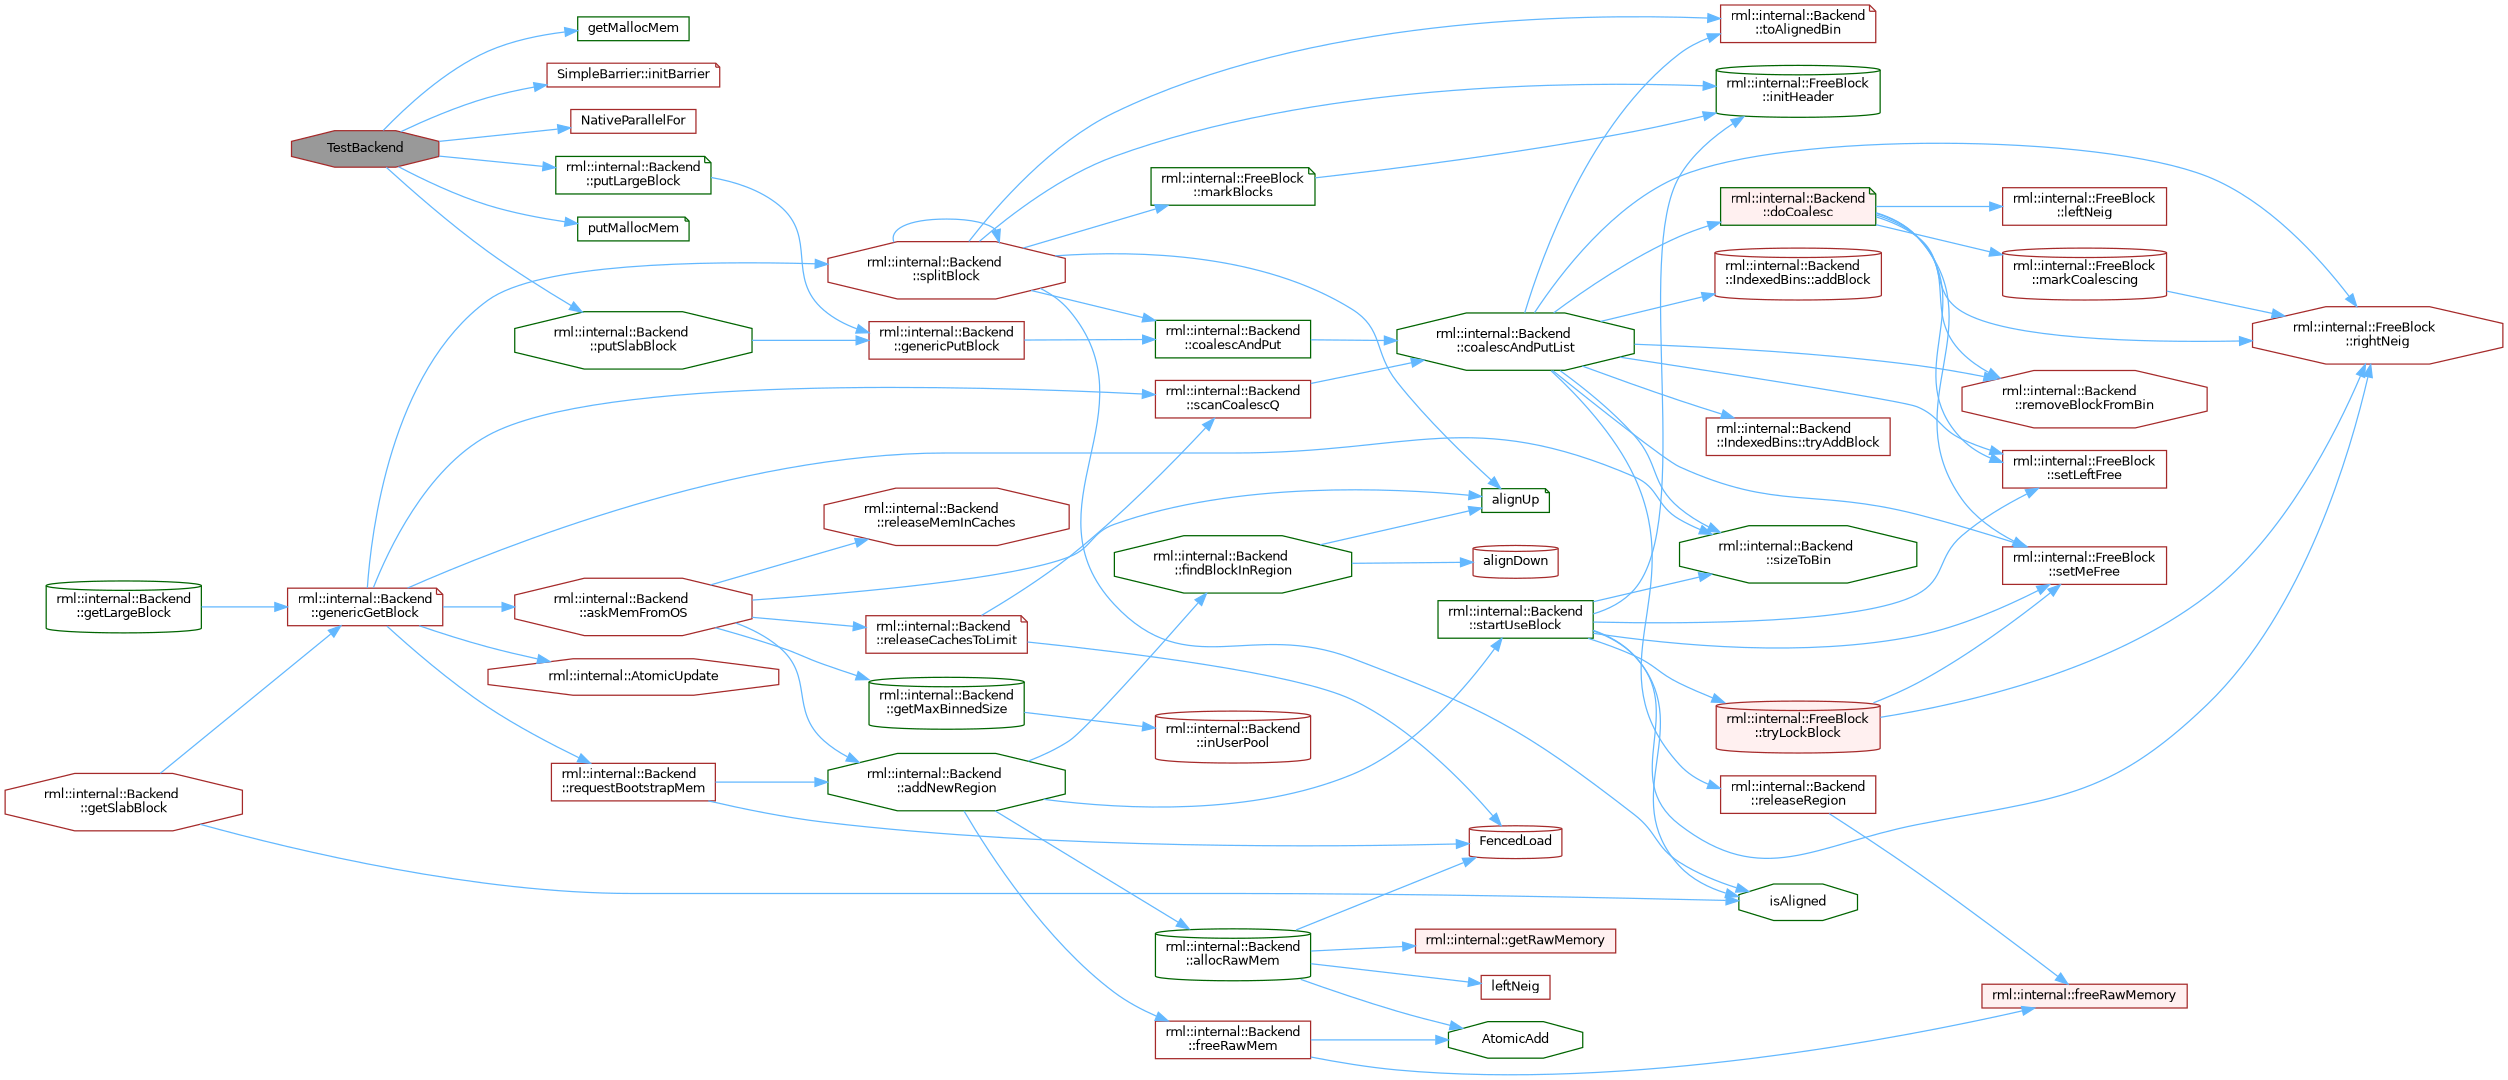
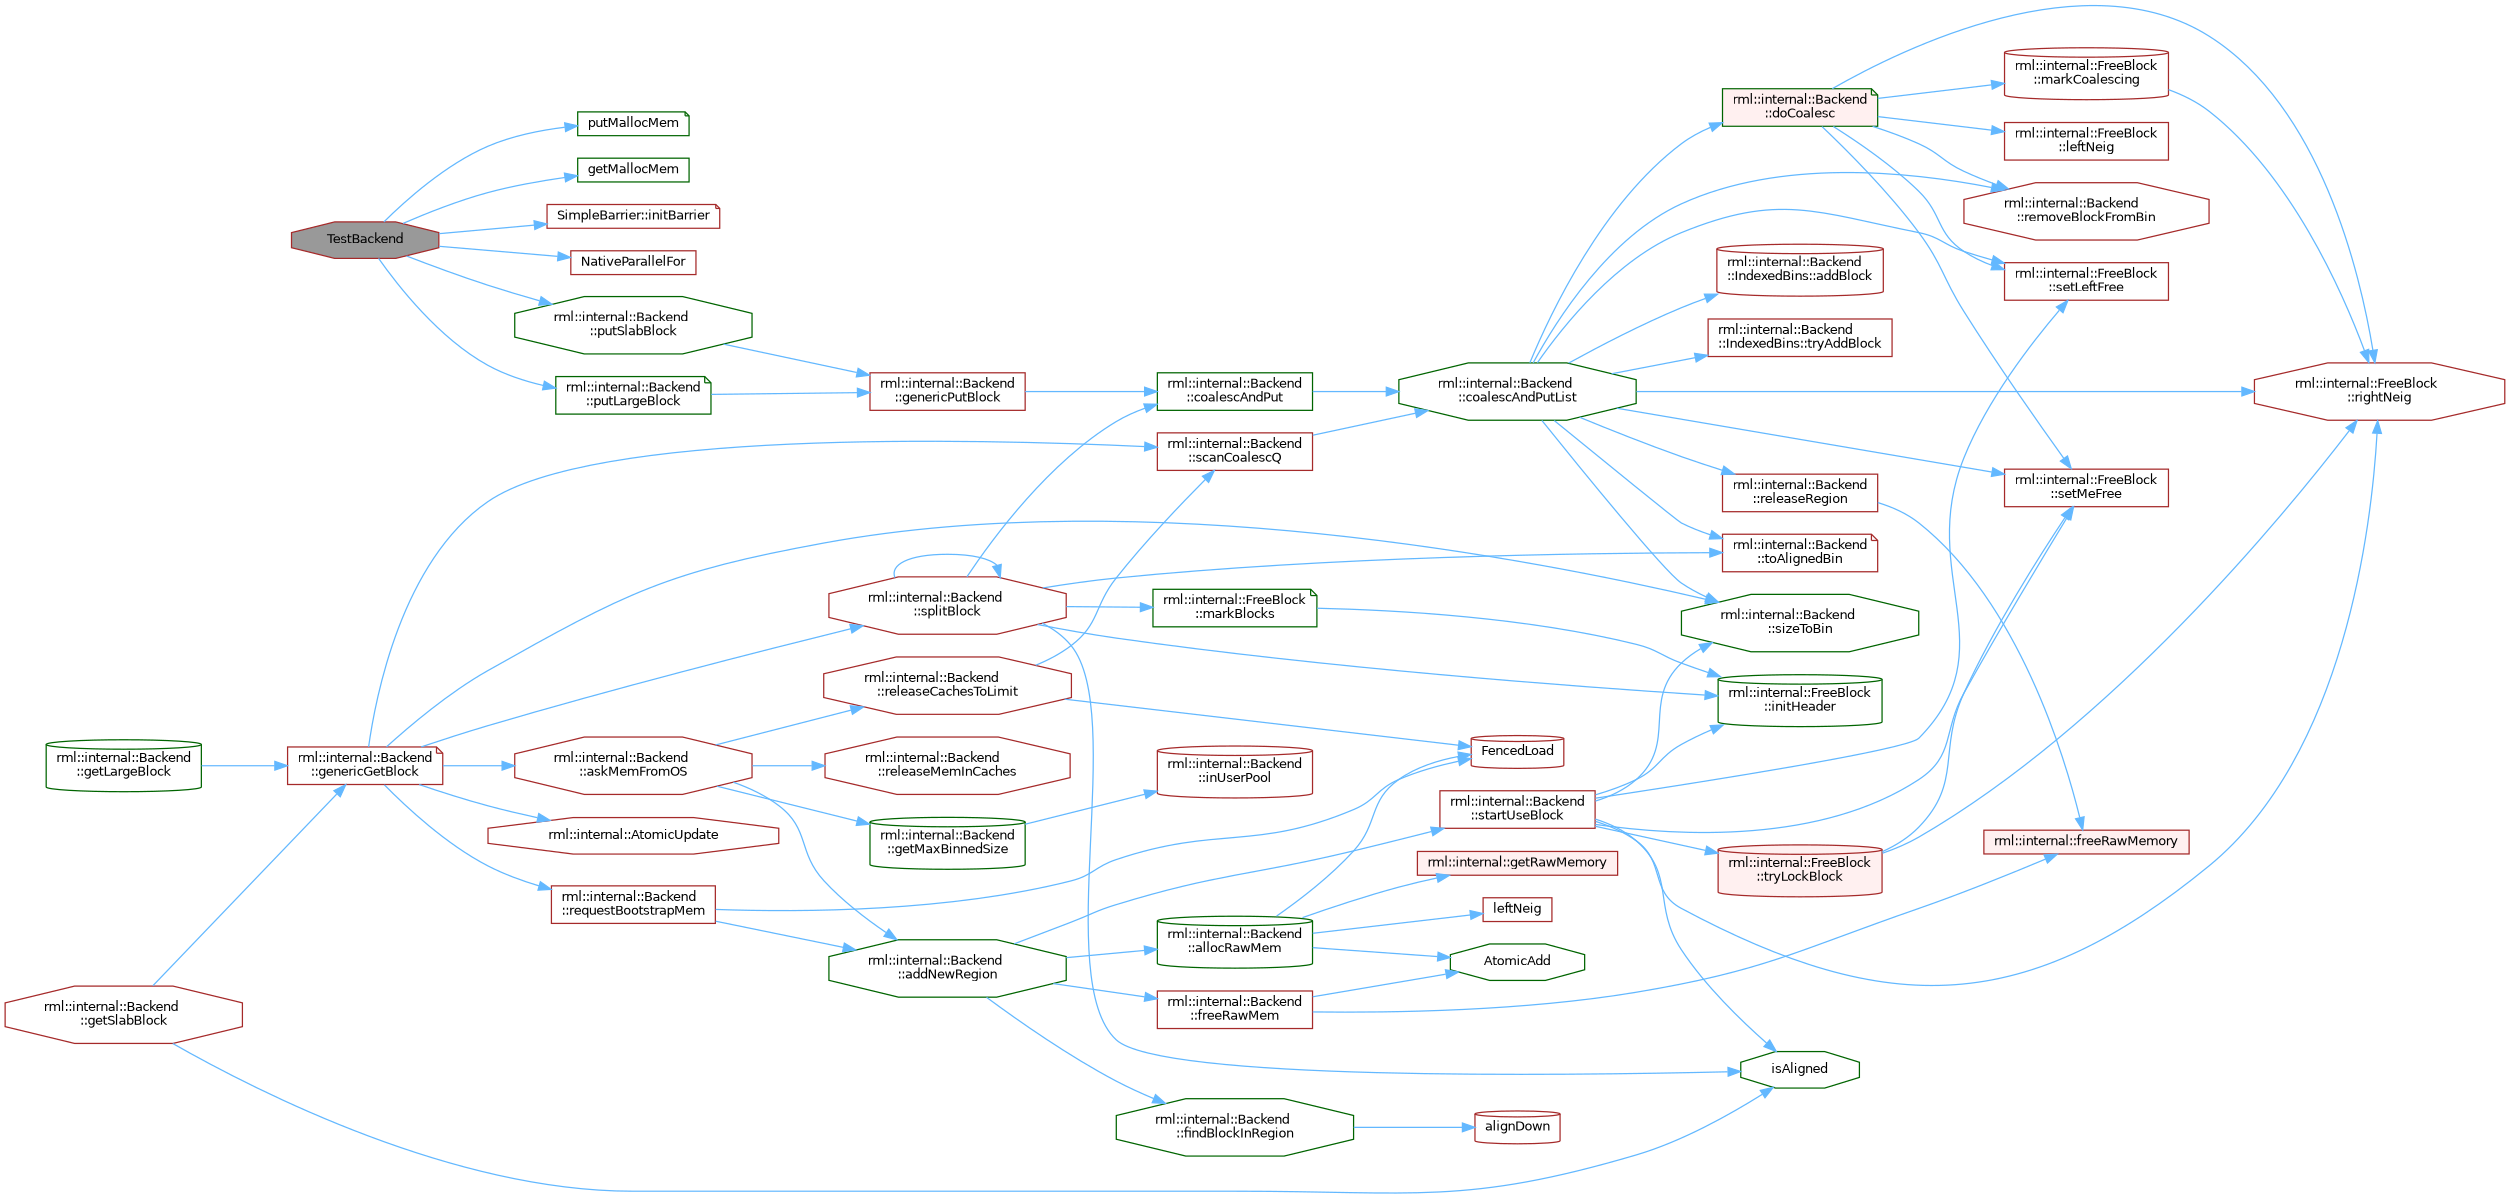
node "alignUp": removed
node "rml::internal::Backend ::startUseBlock": color darkgreen -> brown
node "rml::internal::Backend ::releaseCachesToLimit": shape note -> octagon
